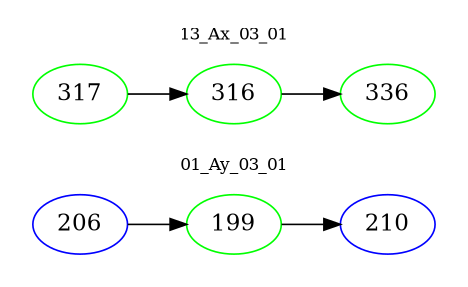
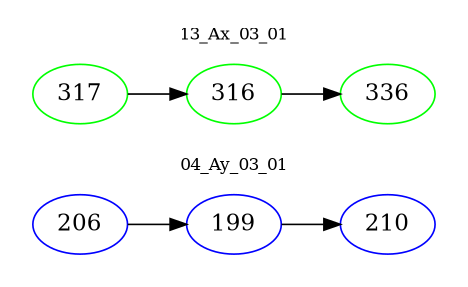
cluster "01_Ay_03_01": label "01_Ay_03_01" -> "04_Ay_03_01"
node "199": color green -> blue
